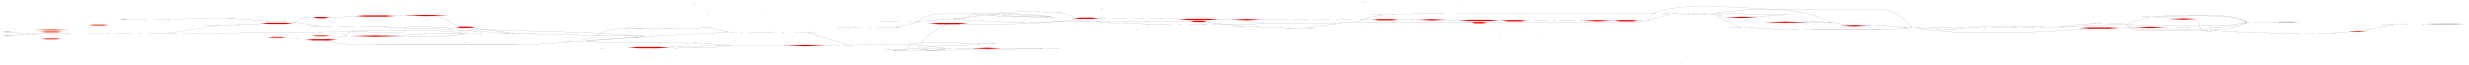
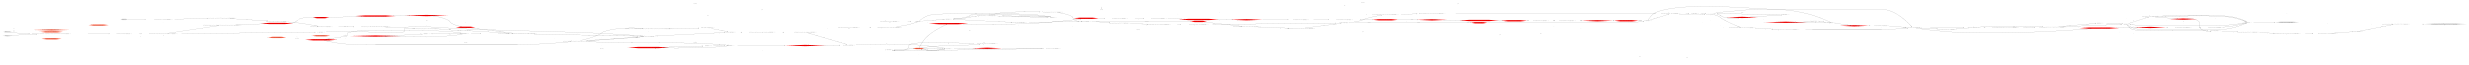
node "driver.flushState()@@@68@@@['0', '0', '1']": fillcolor tomato -> white
node "i < 2@@@22@@@['1', '1', '1']": fillcolor white -> tomato
